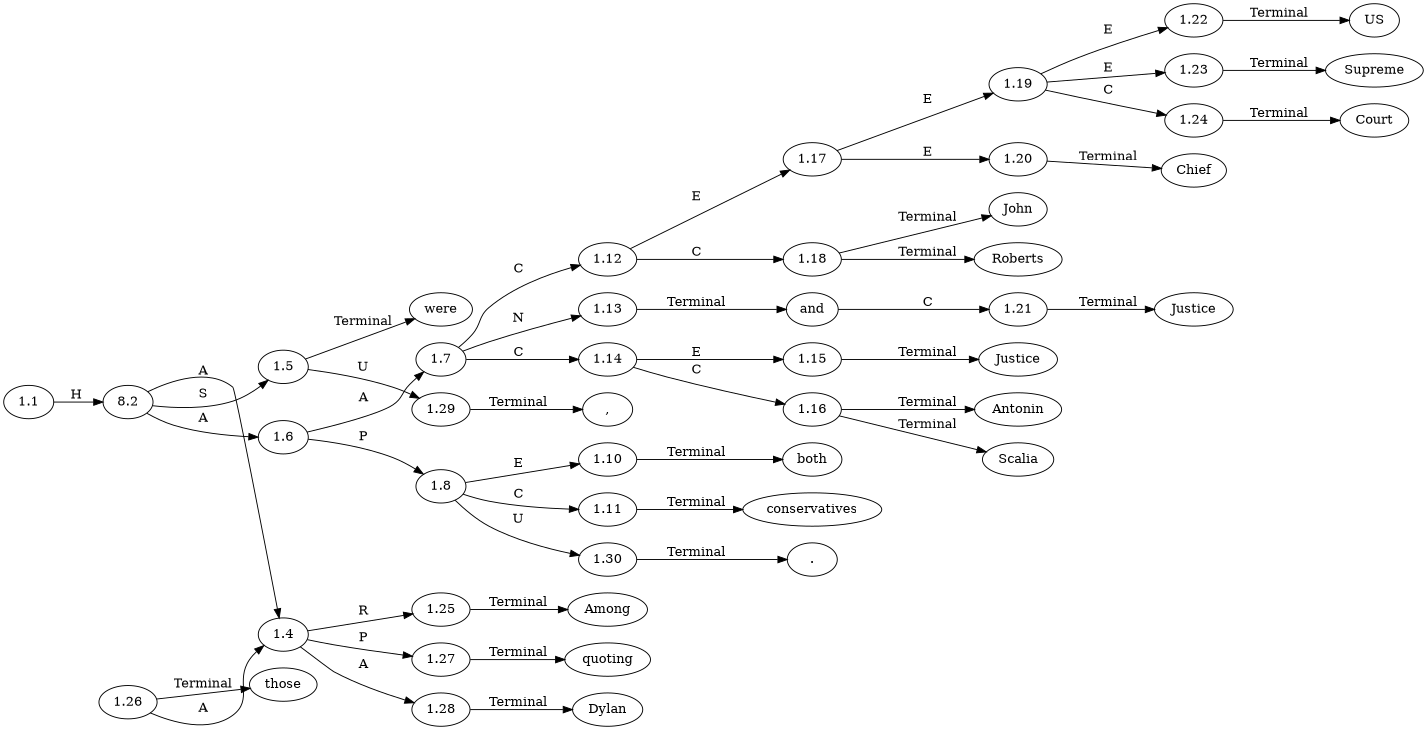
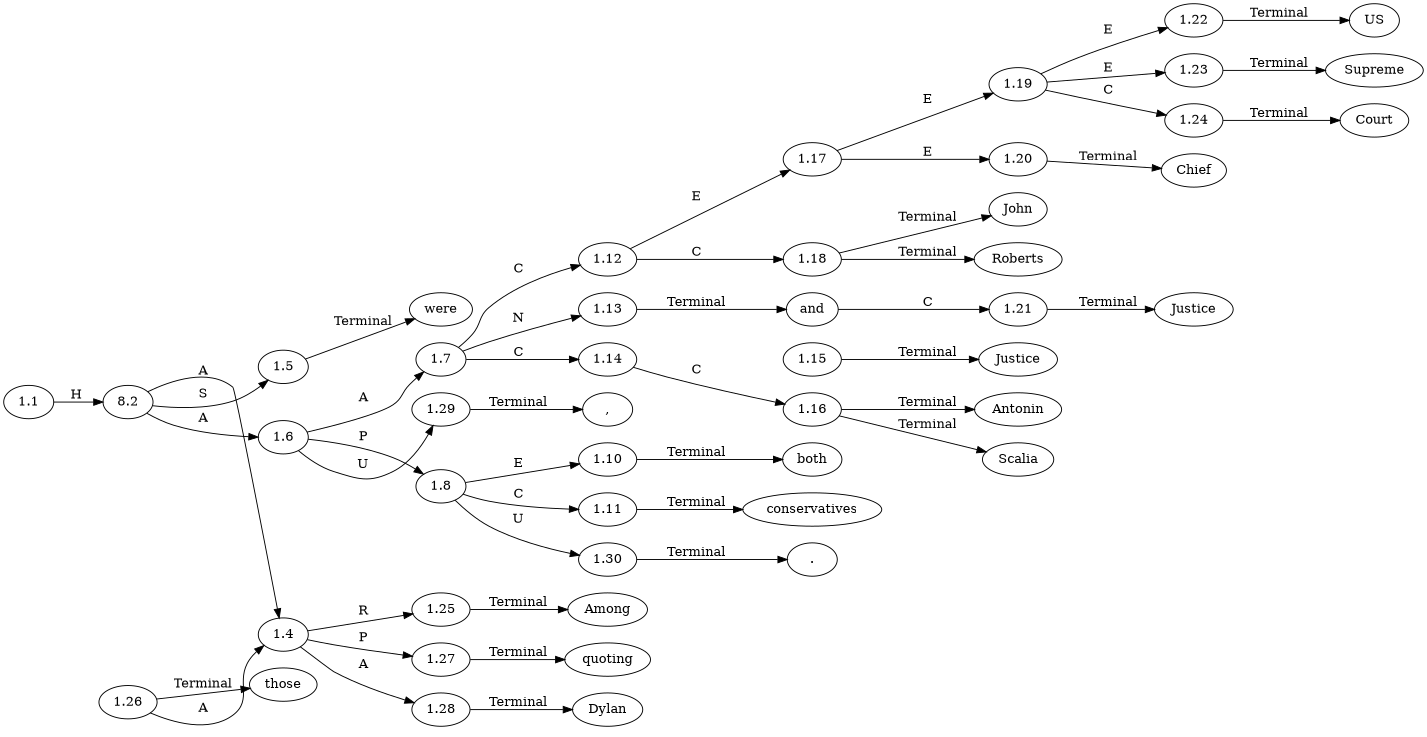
edge "1.14" -> "1.15": removed, label "E"
edge "1.5" -> "1.29": now "1.6" -> "1.29"
